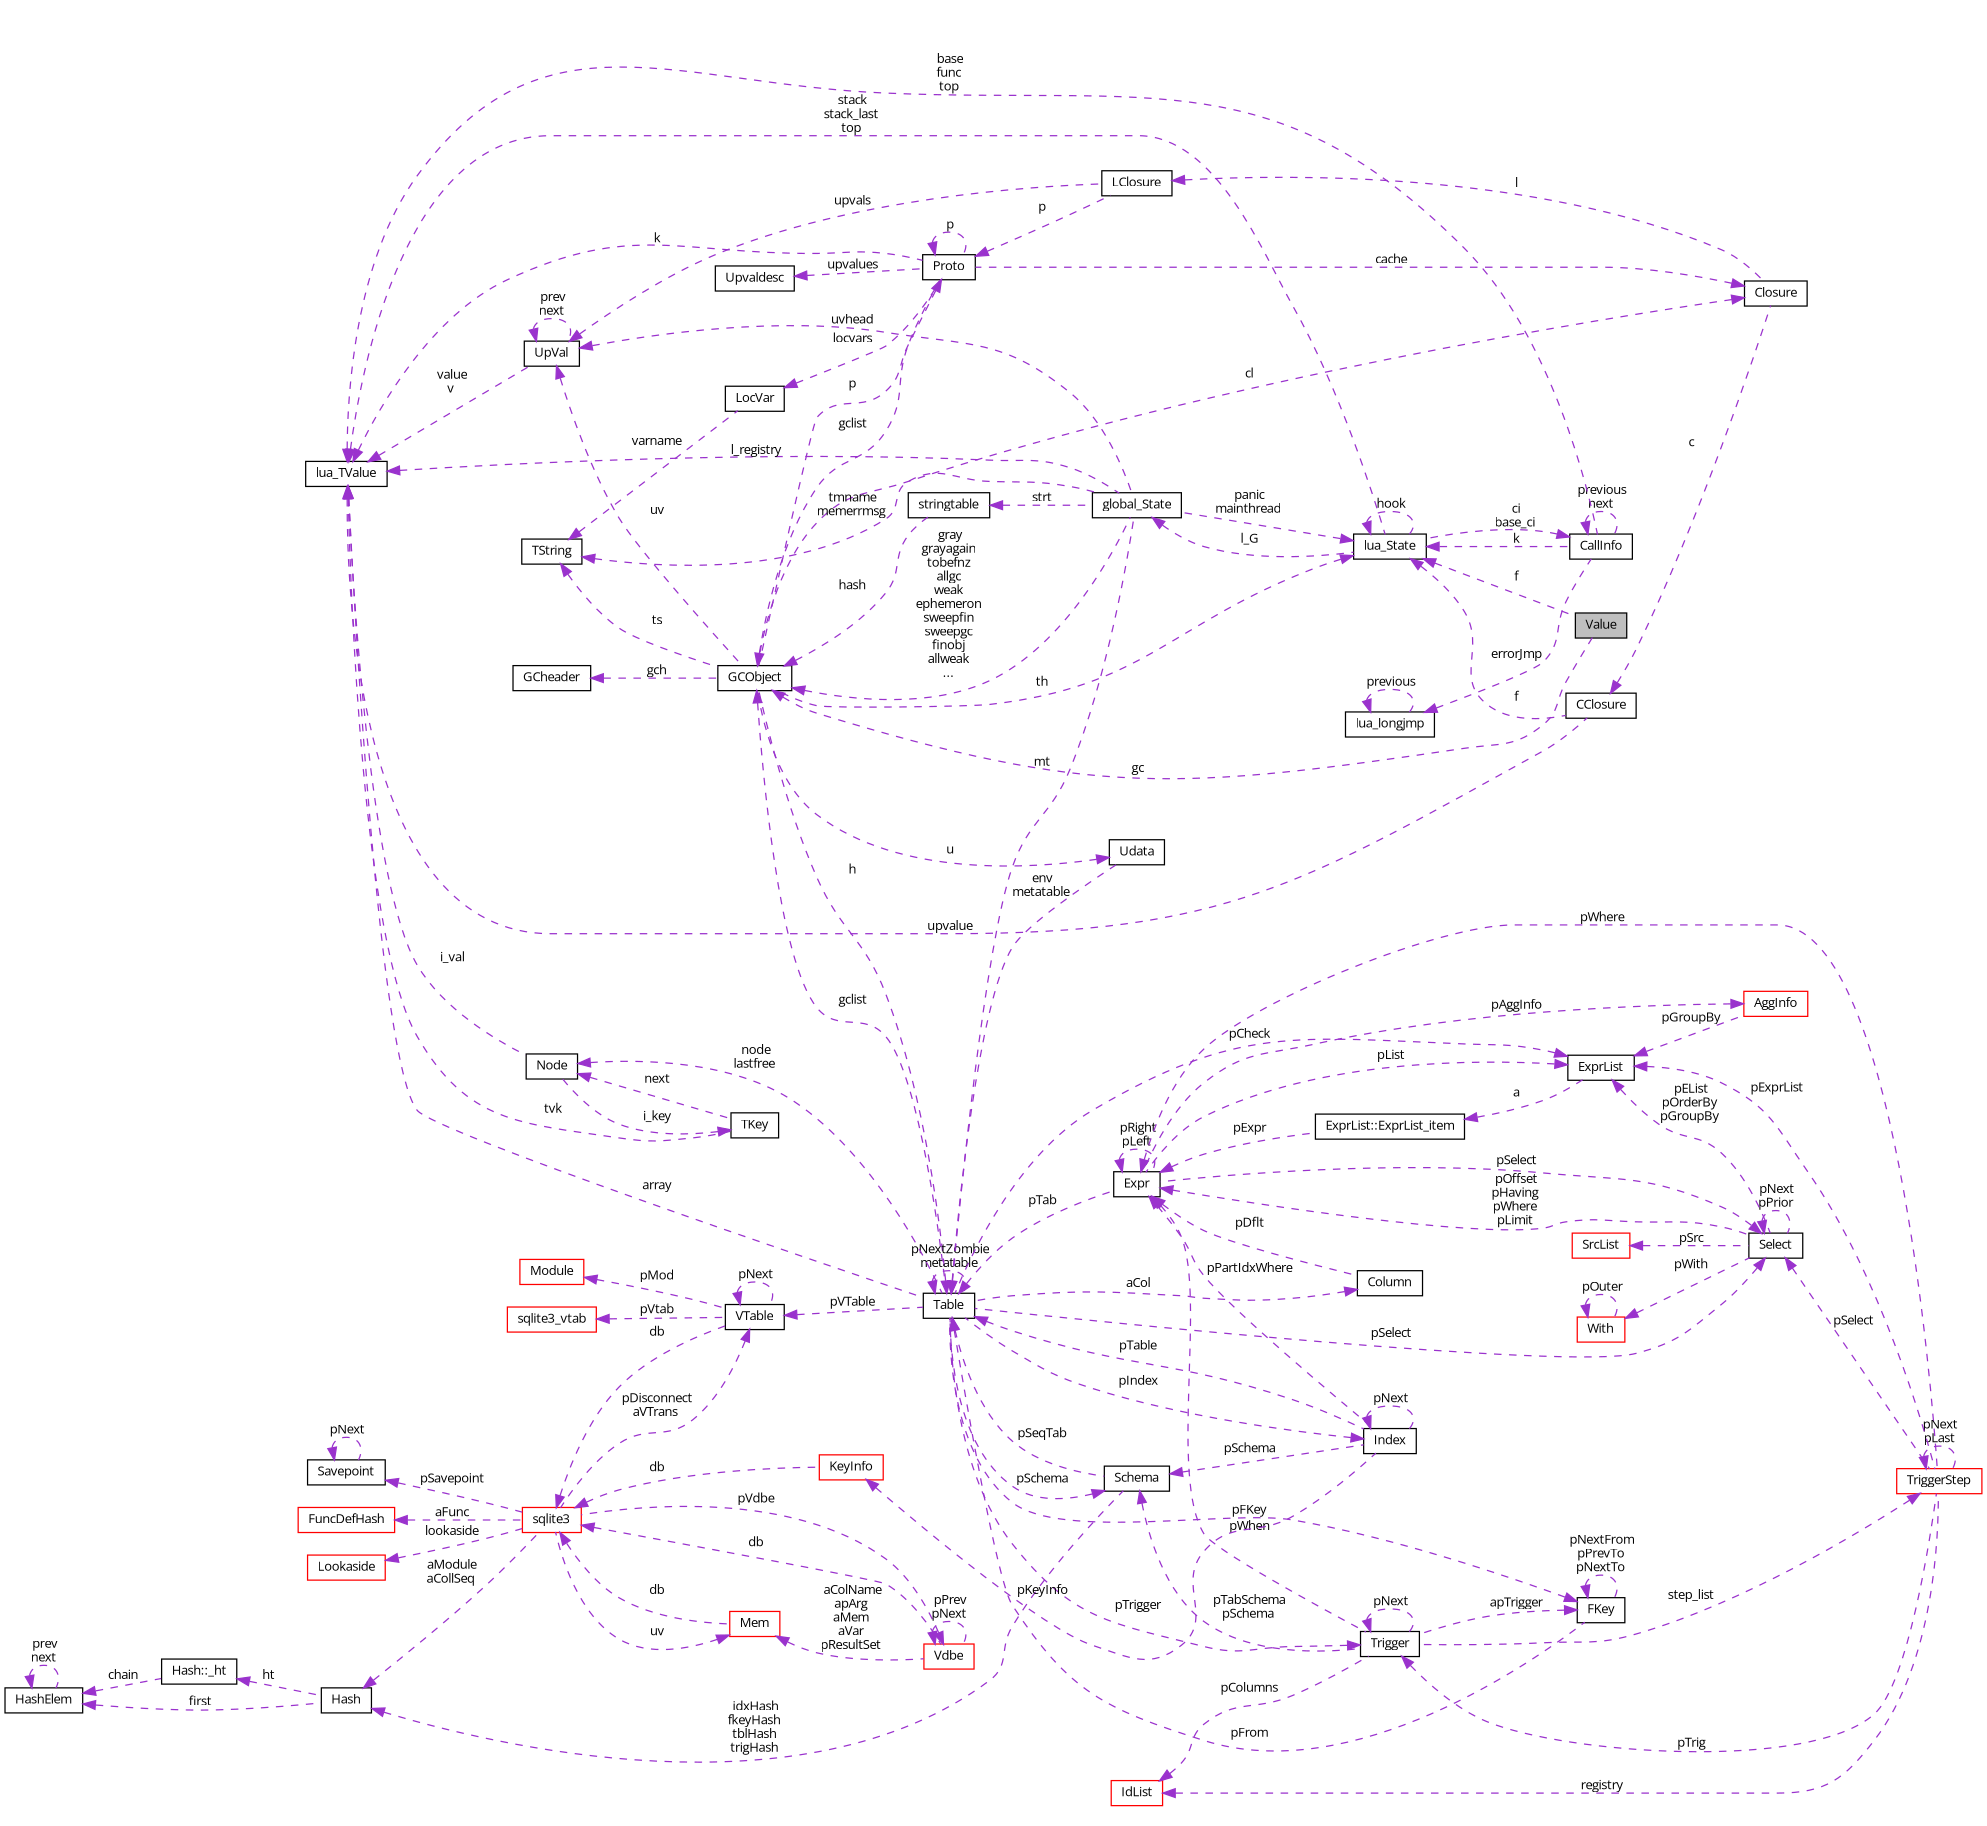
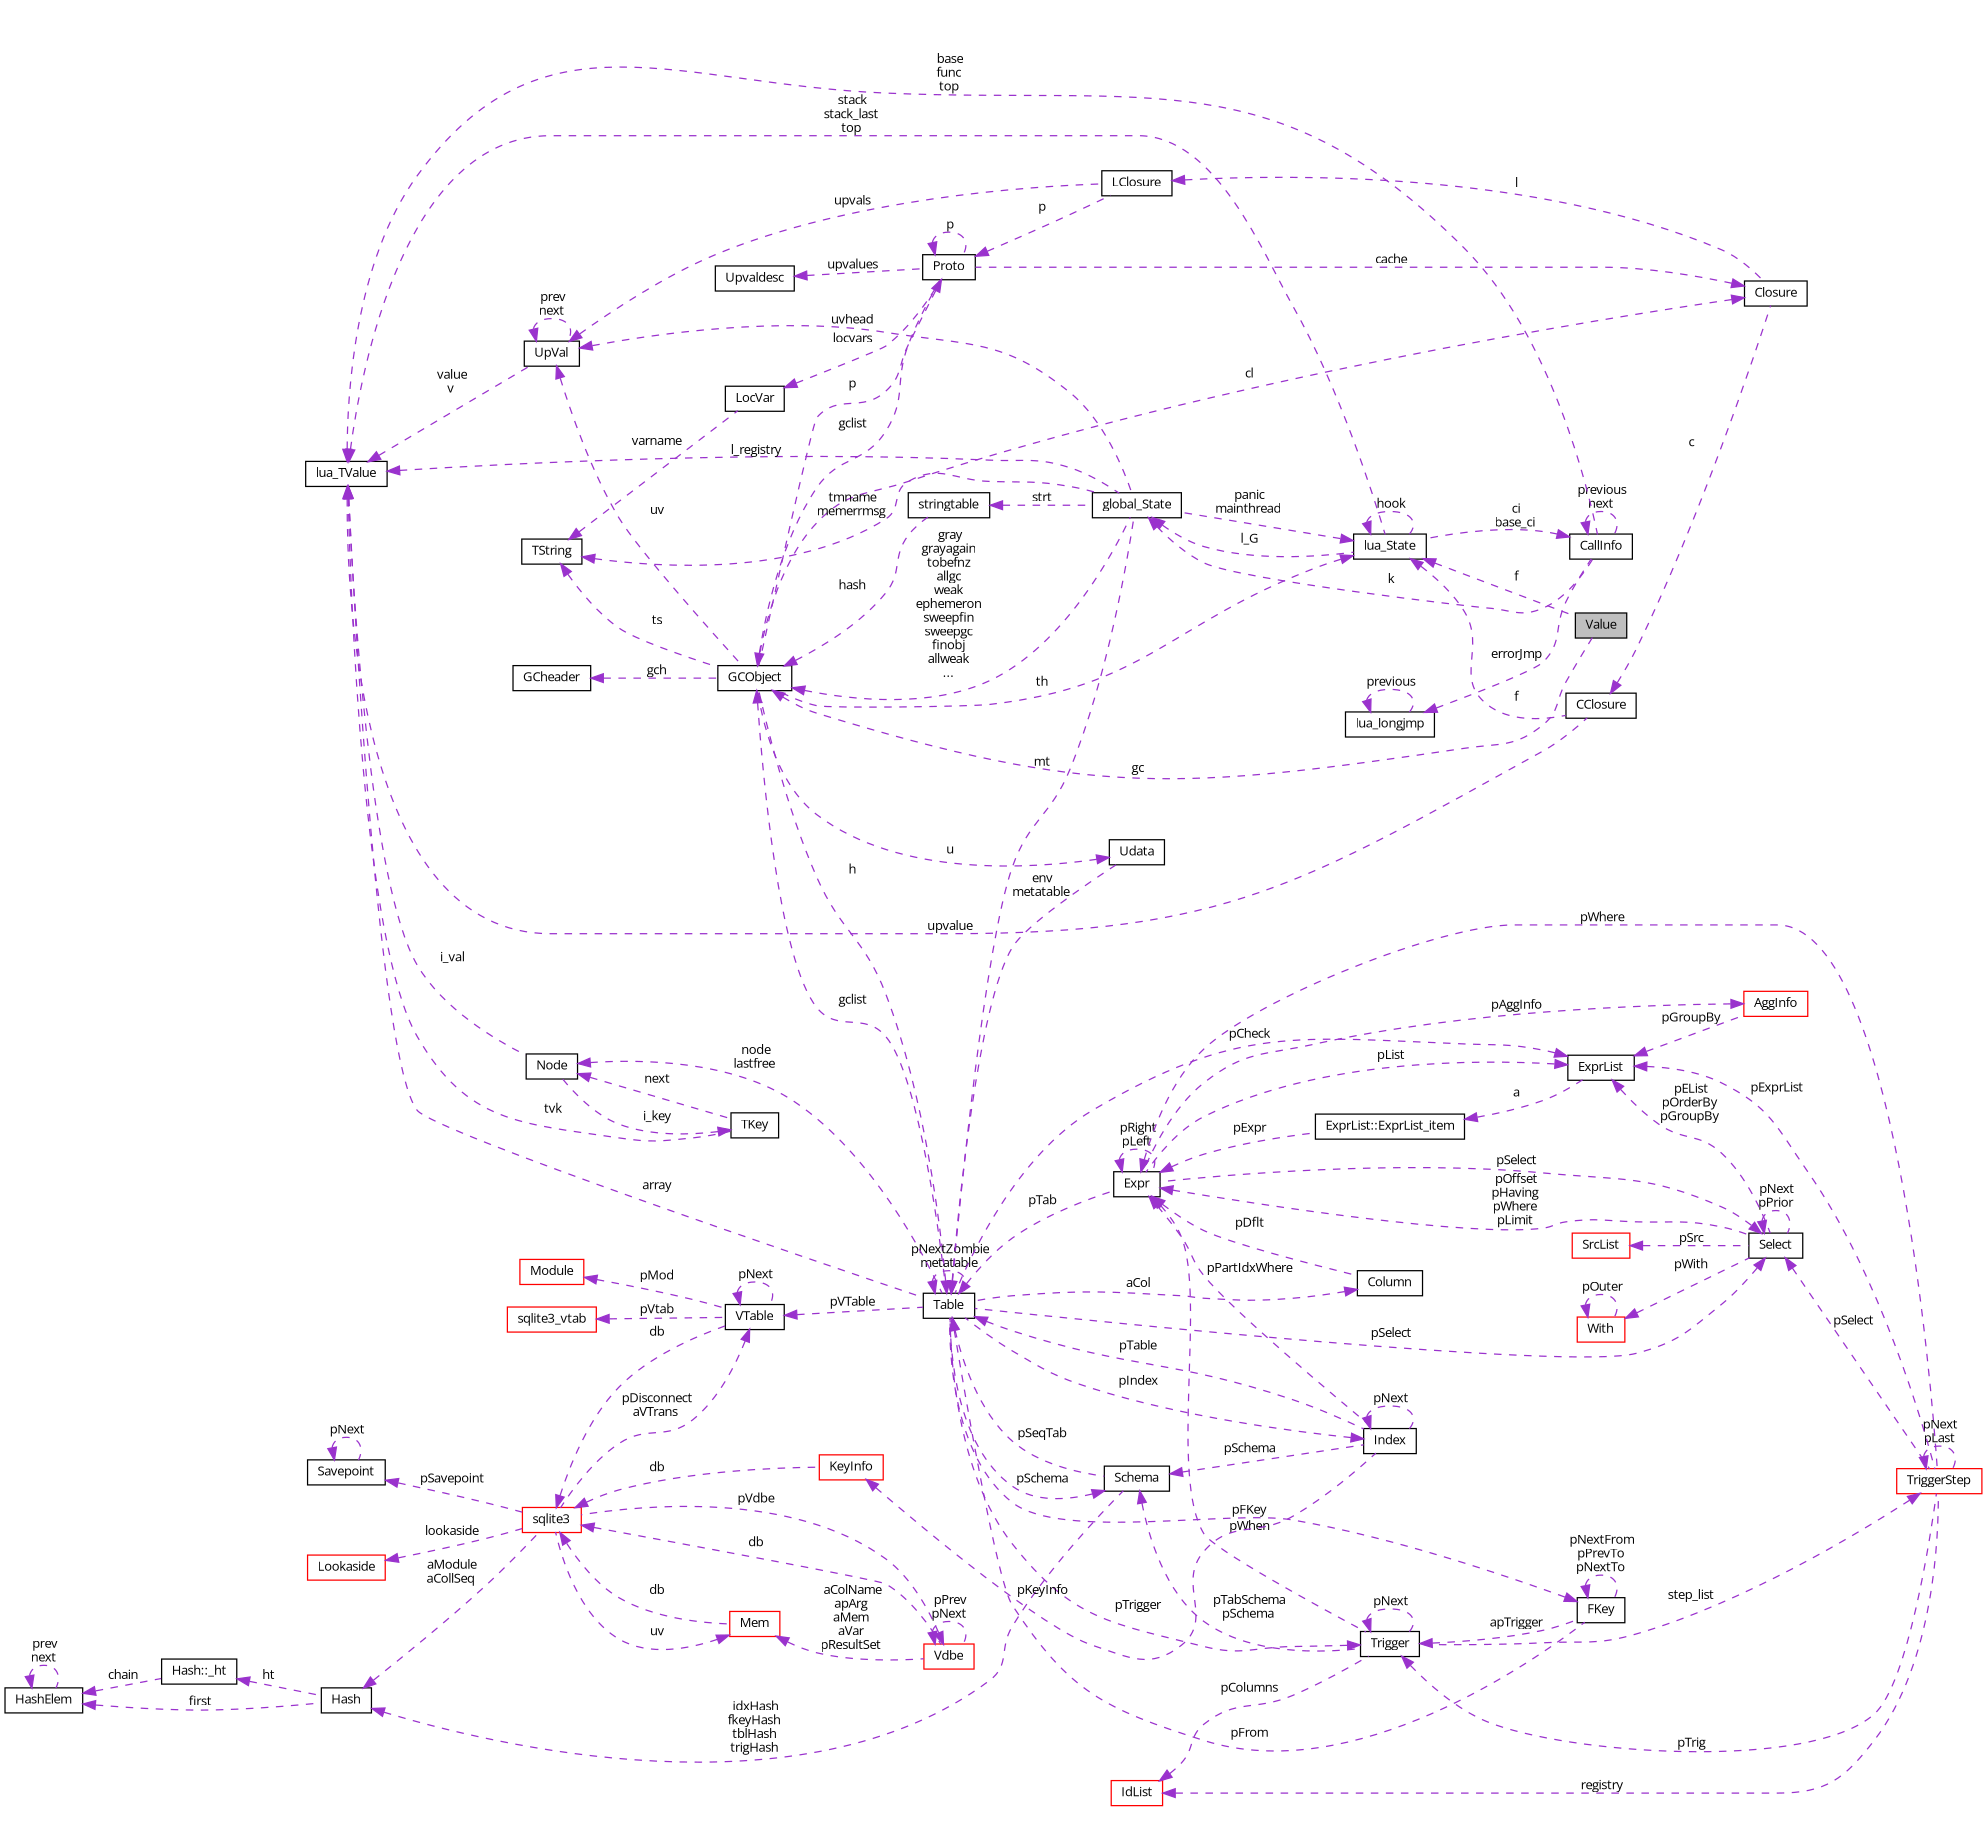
edge "Proto" -> "lua_TValue": removed, label "k"
edge "CallInfo" -> "lua_State": now "CallInfo" -> "global_State"
node "FuncDefHash": removed
edge "Trigger" -> "FKey": reversed
